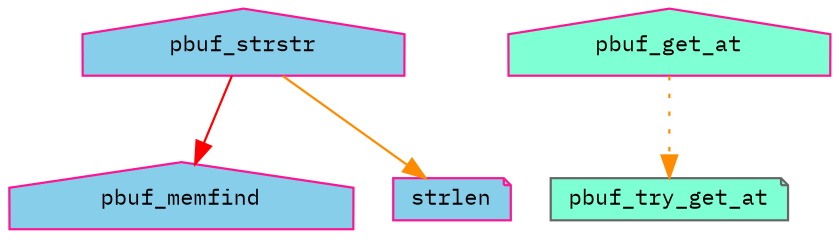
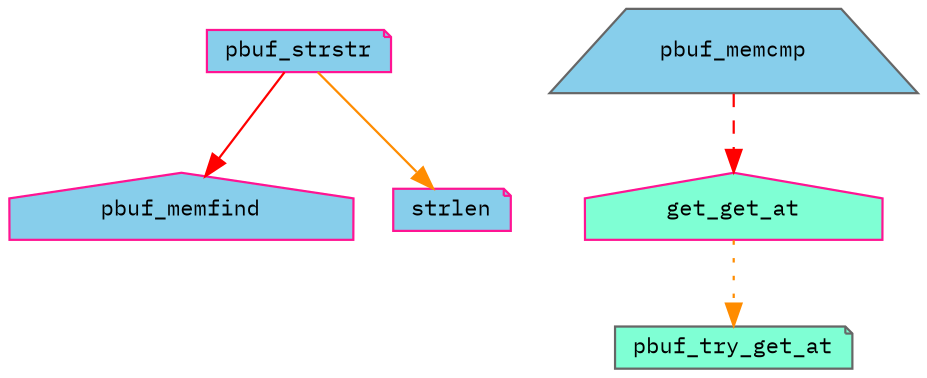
node "pbuf_strstr": shape house -> note
node "pbuf_get_at": label "pbuf_get_at" -> "get_get_at"
node "pbuf_memcmp": added
